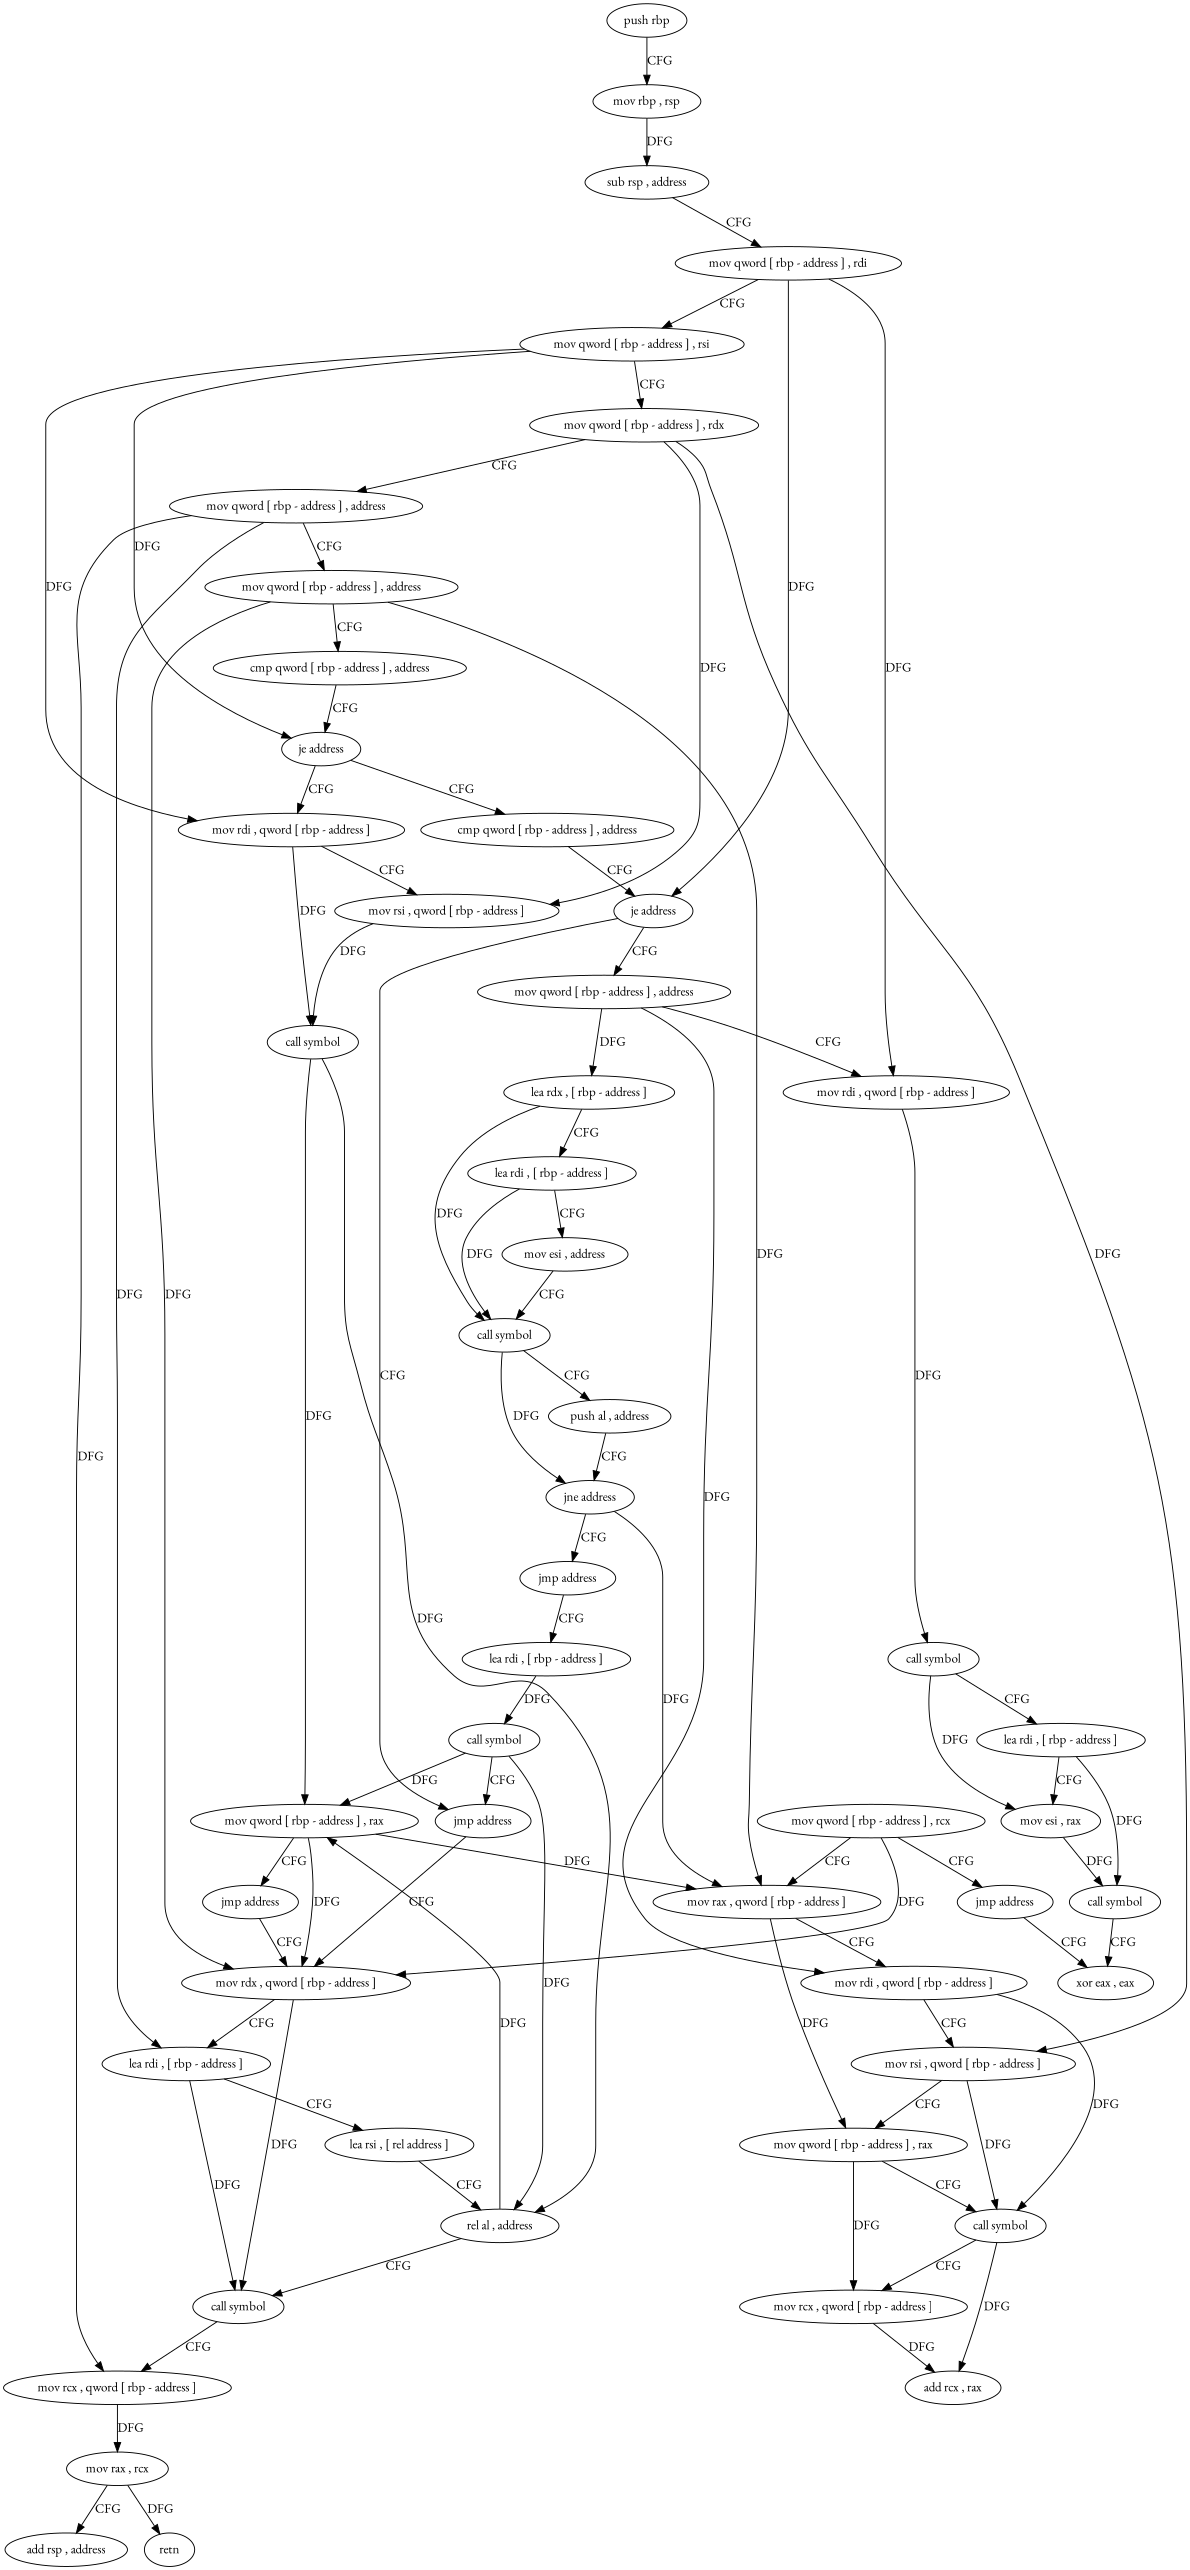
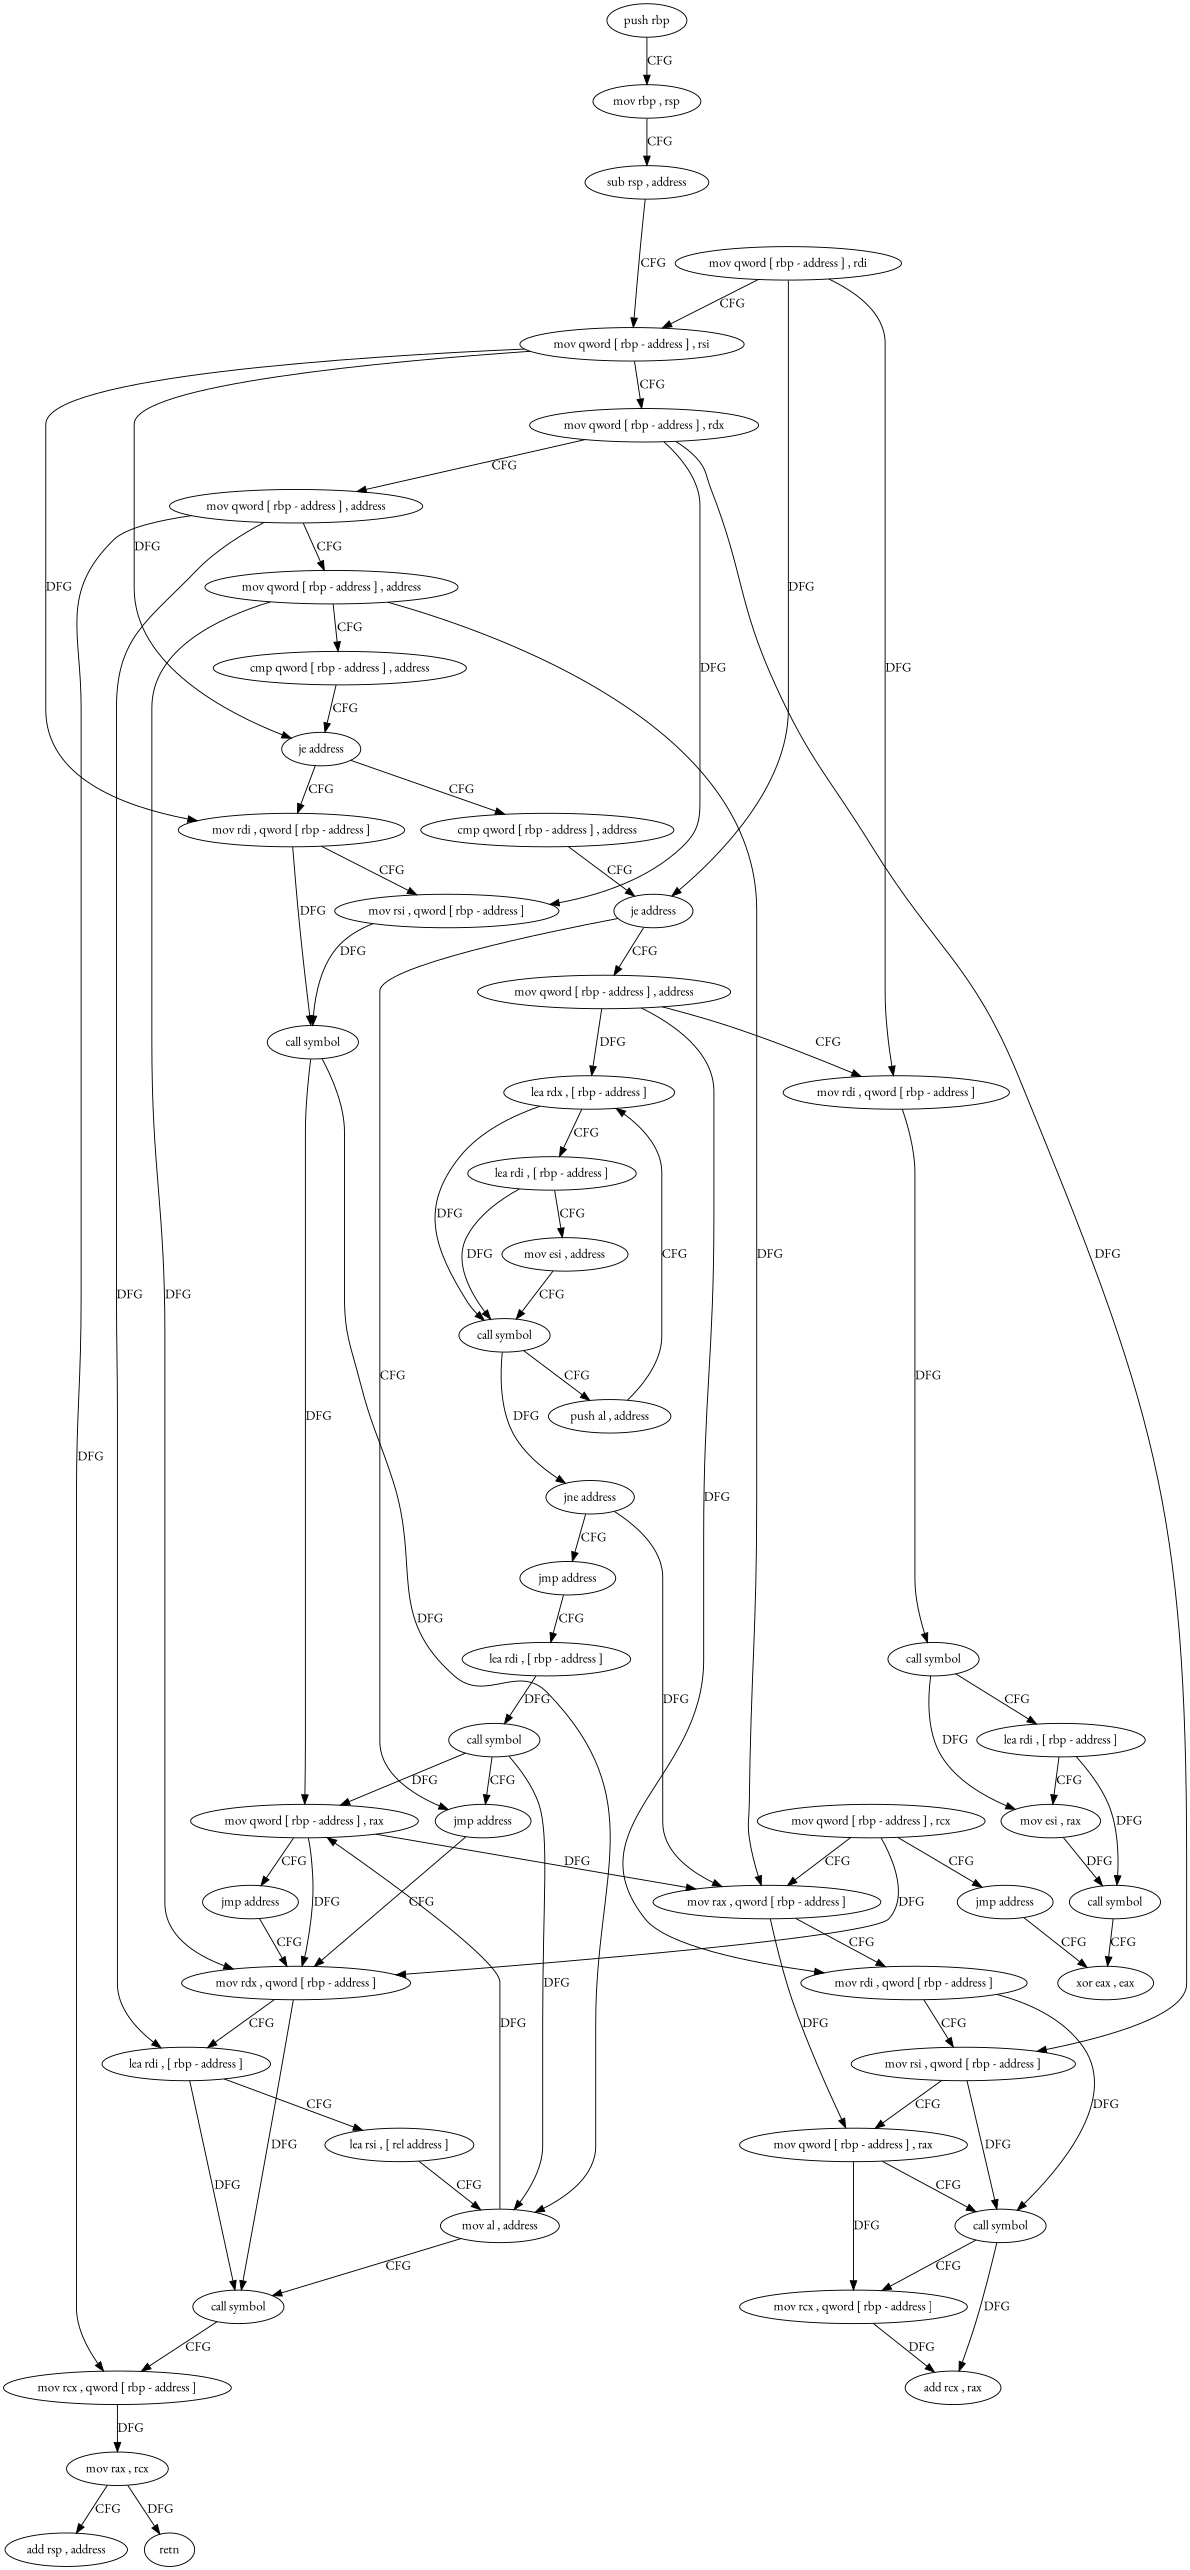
edge "mov rbp , rsp" -> "sub rsp , address": label "DFG" -> "CFG"
edge "sub rsp , address" -> "mov qword [ rbp - address ] , rdi": now "sub rsp , address" -> "mov qword [ rbp - address ] , rsi"
edge "push al , address" -> "jne address": now "push al , address" -> "lea rdx , [ rbp - address ]"
node "rel al , address": label "rel al , address" -> "mov al , address"
